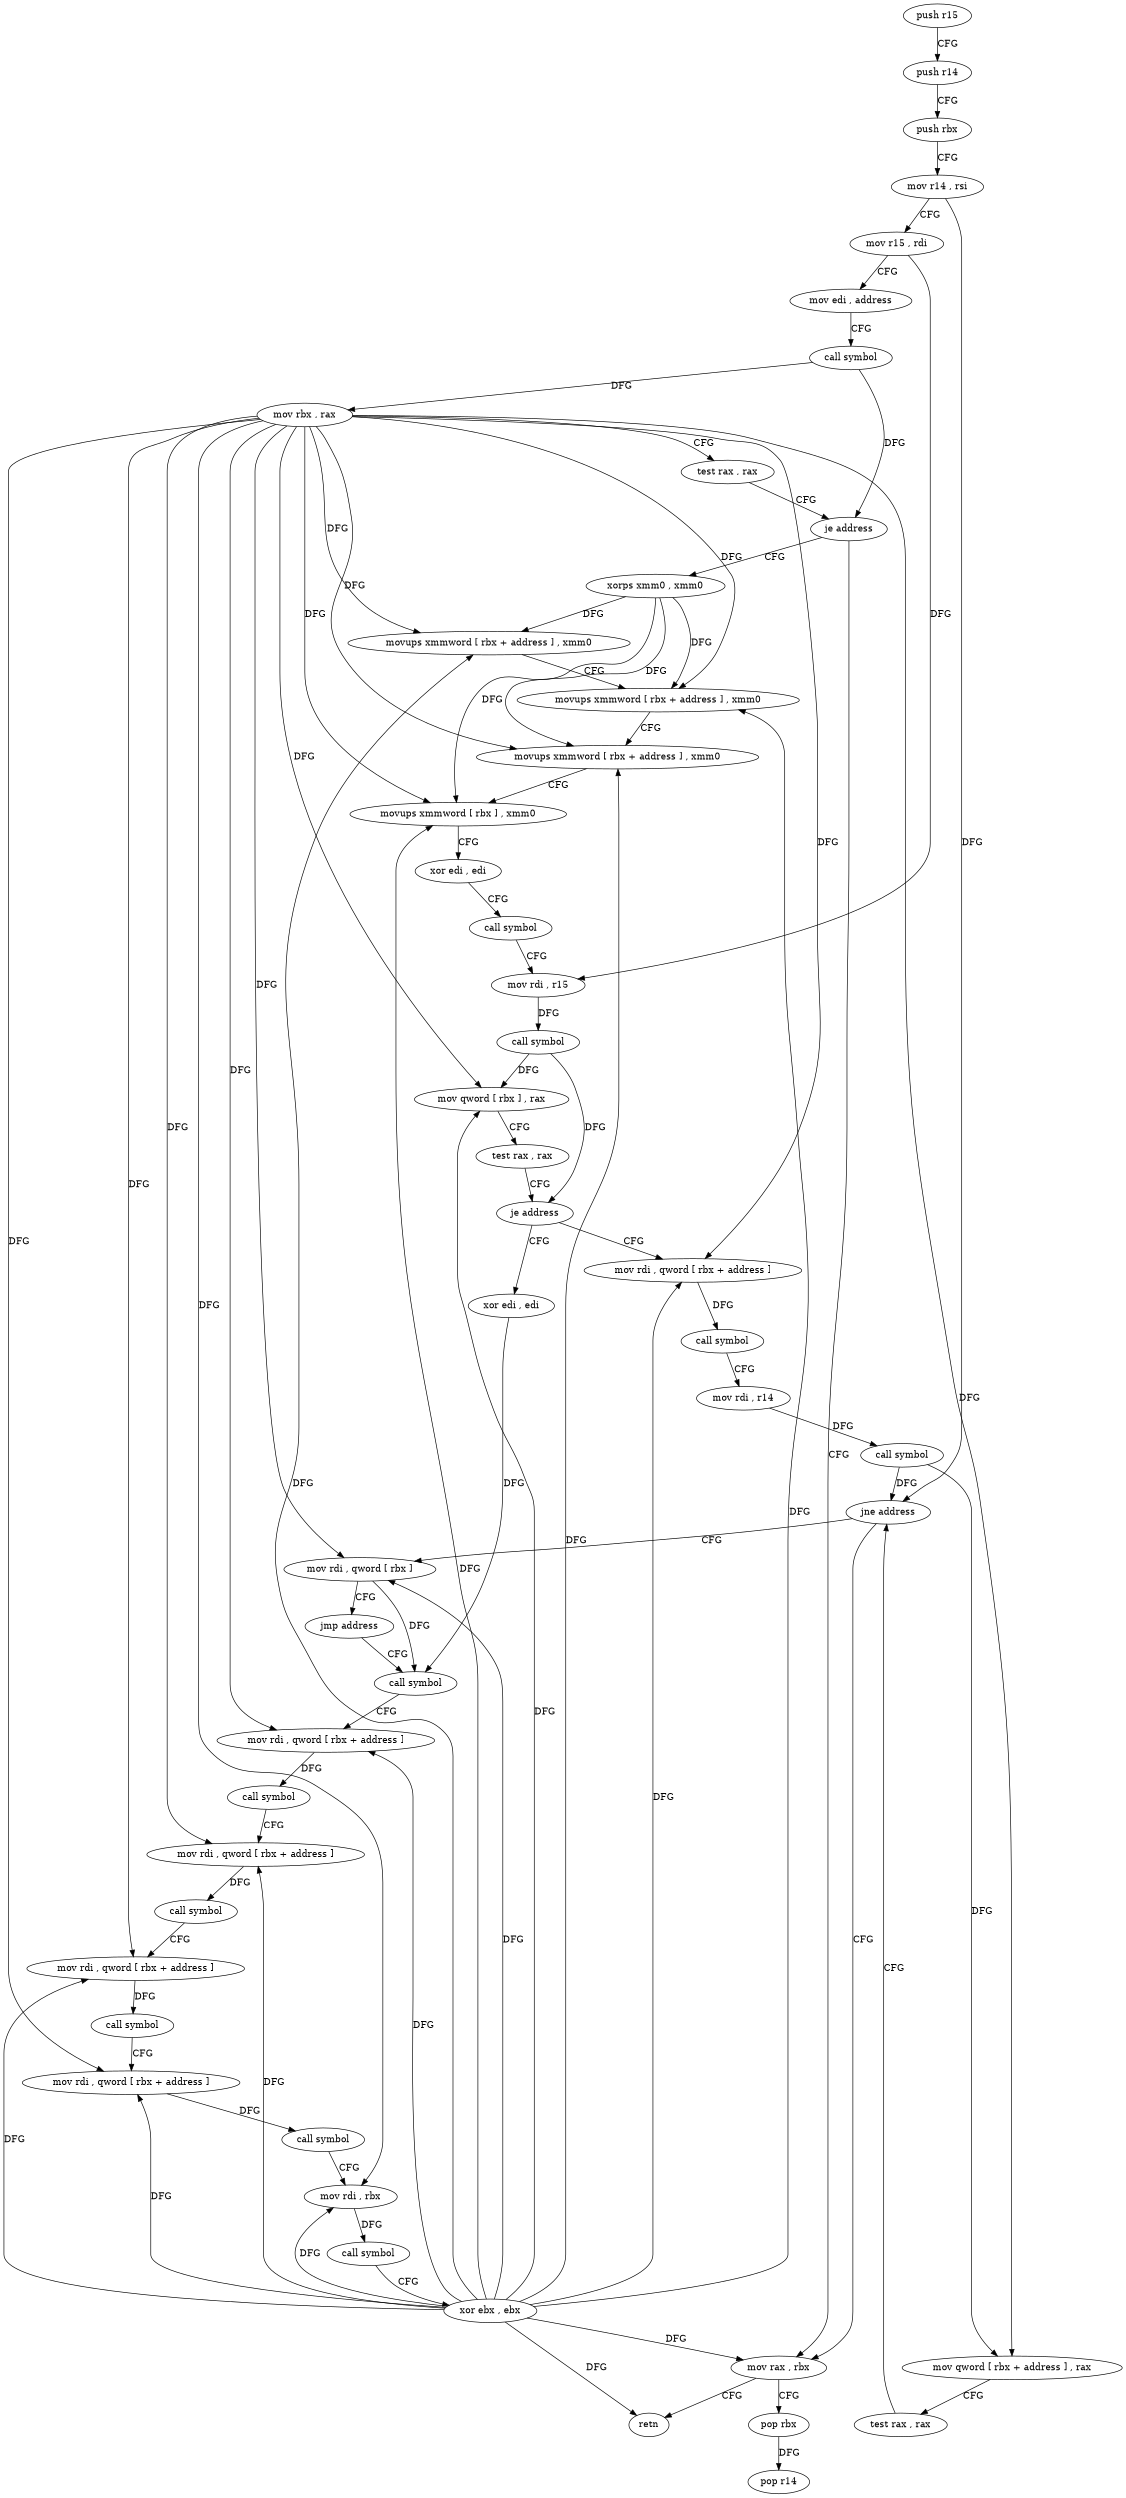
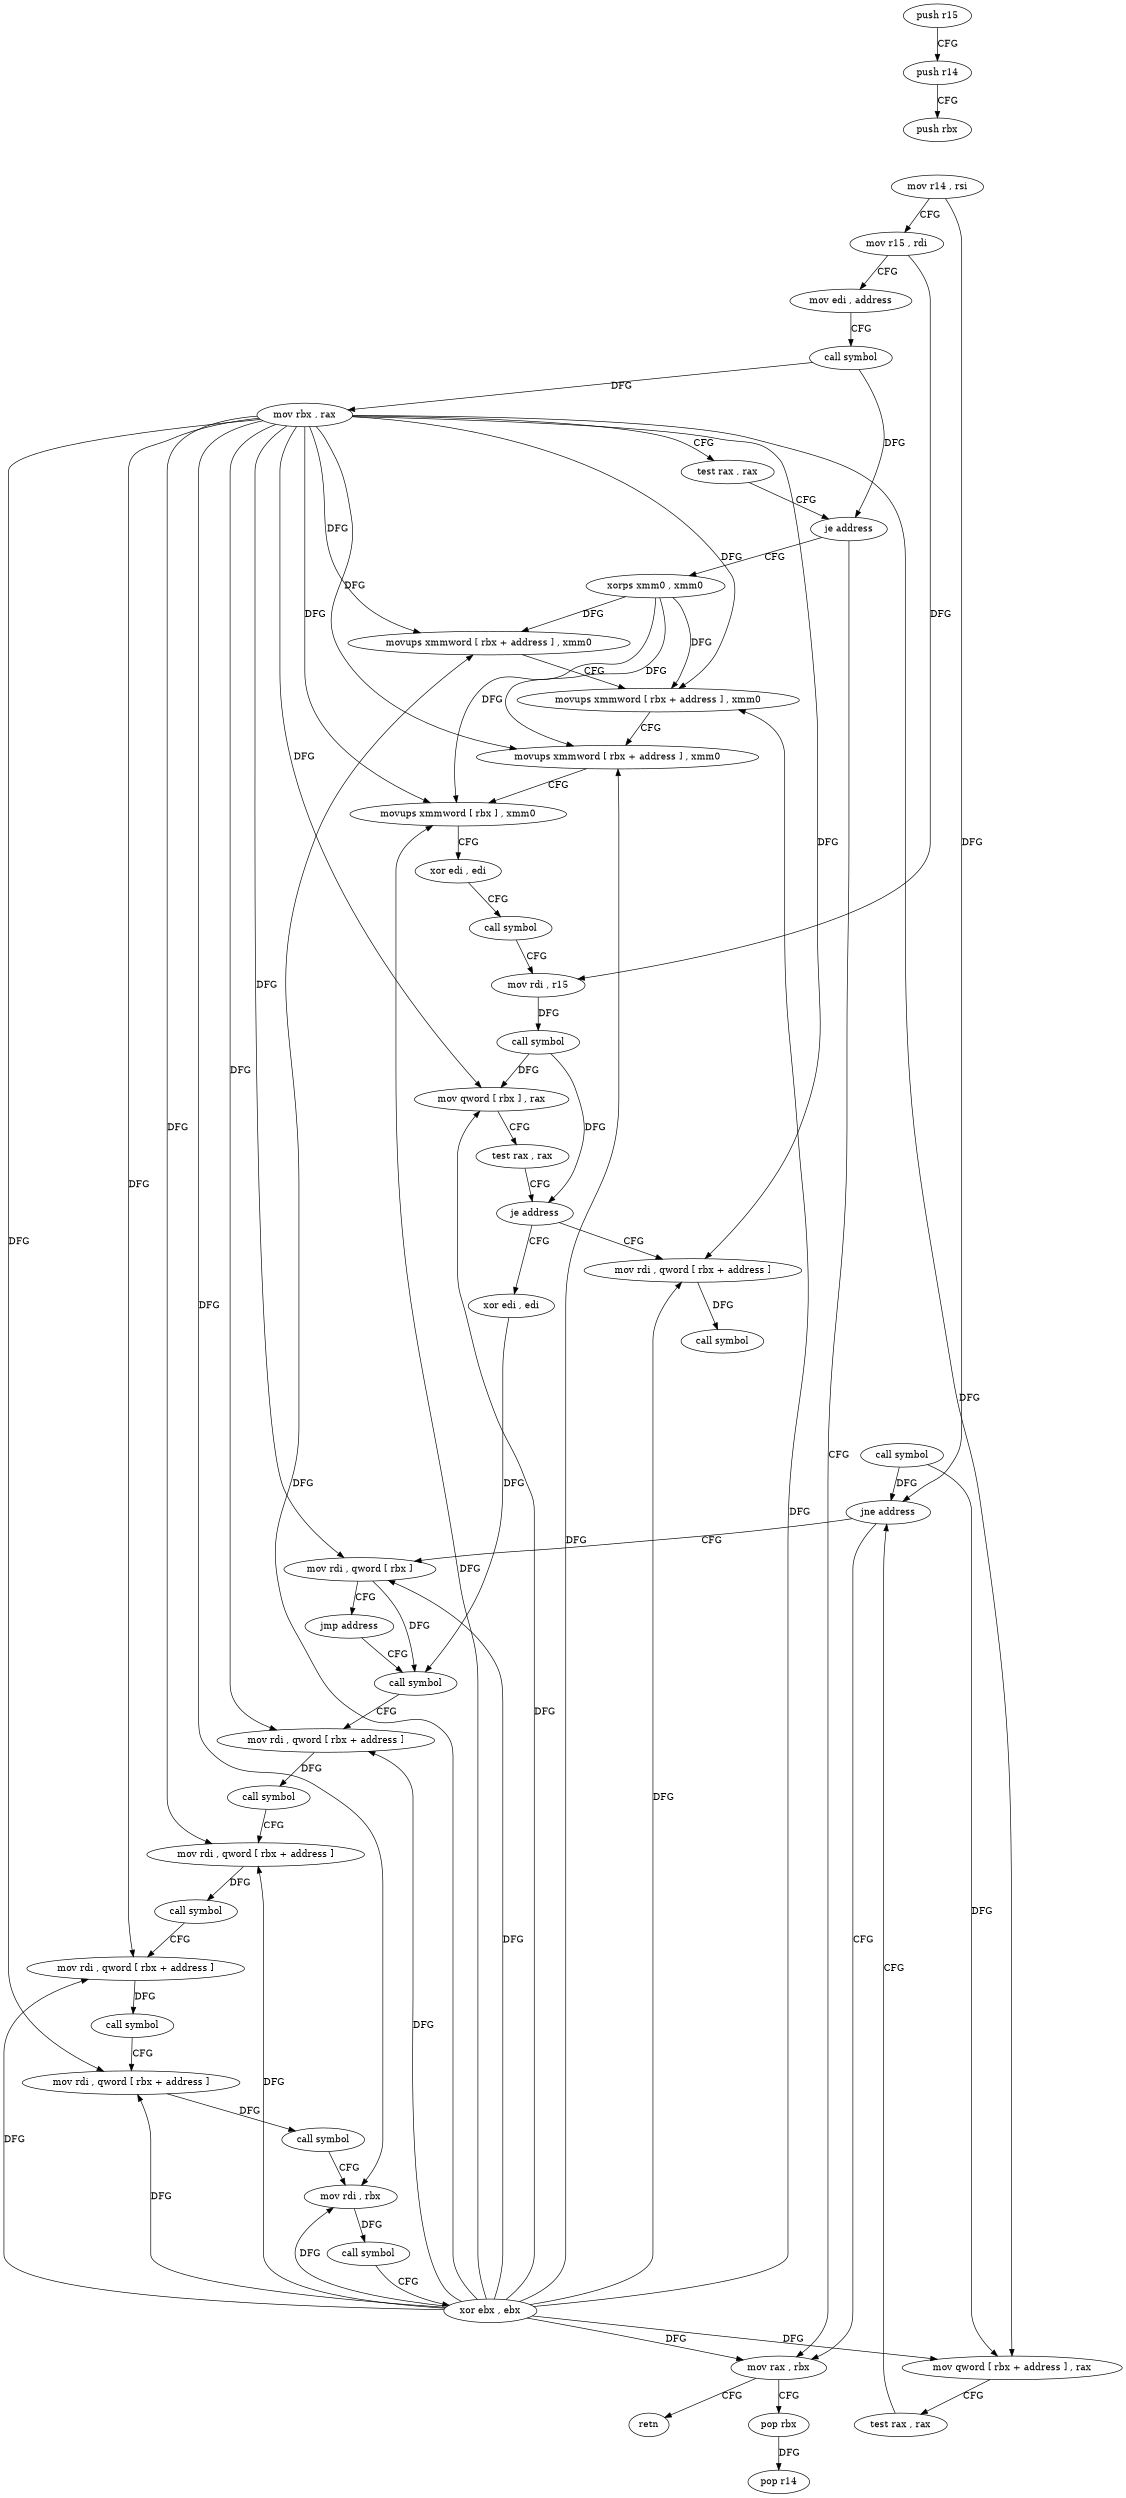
edge "push rbx" -> "mov r14 , rsi": removed, label "CFG"
node "mov rdi , r14": removed
edge "xor ebx , ebx" -> "retn": now "xor ebx , ebx" -> "mov qword [ rbx + address ] , rax"
